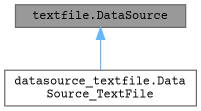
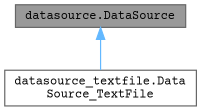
node "textfile.DataSource": label "textfile.DataSource" -> "datasource.DataSource"
